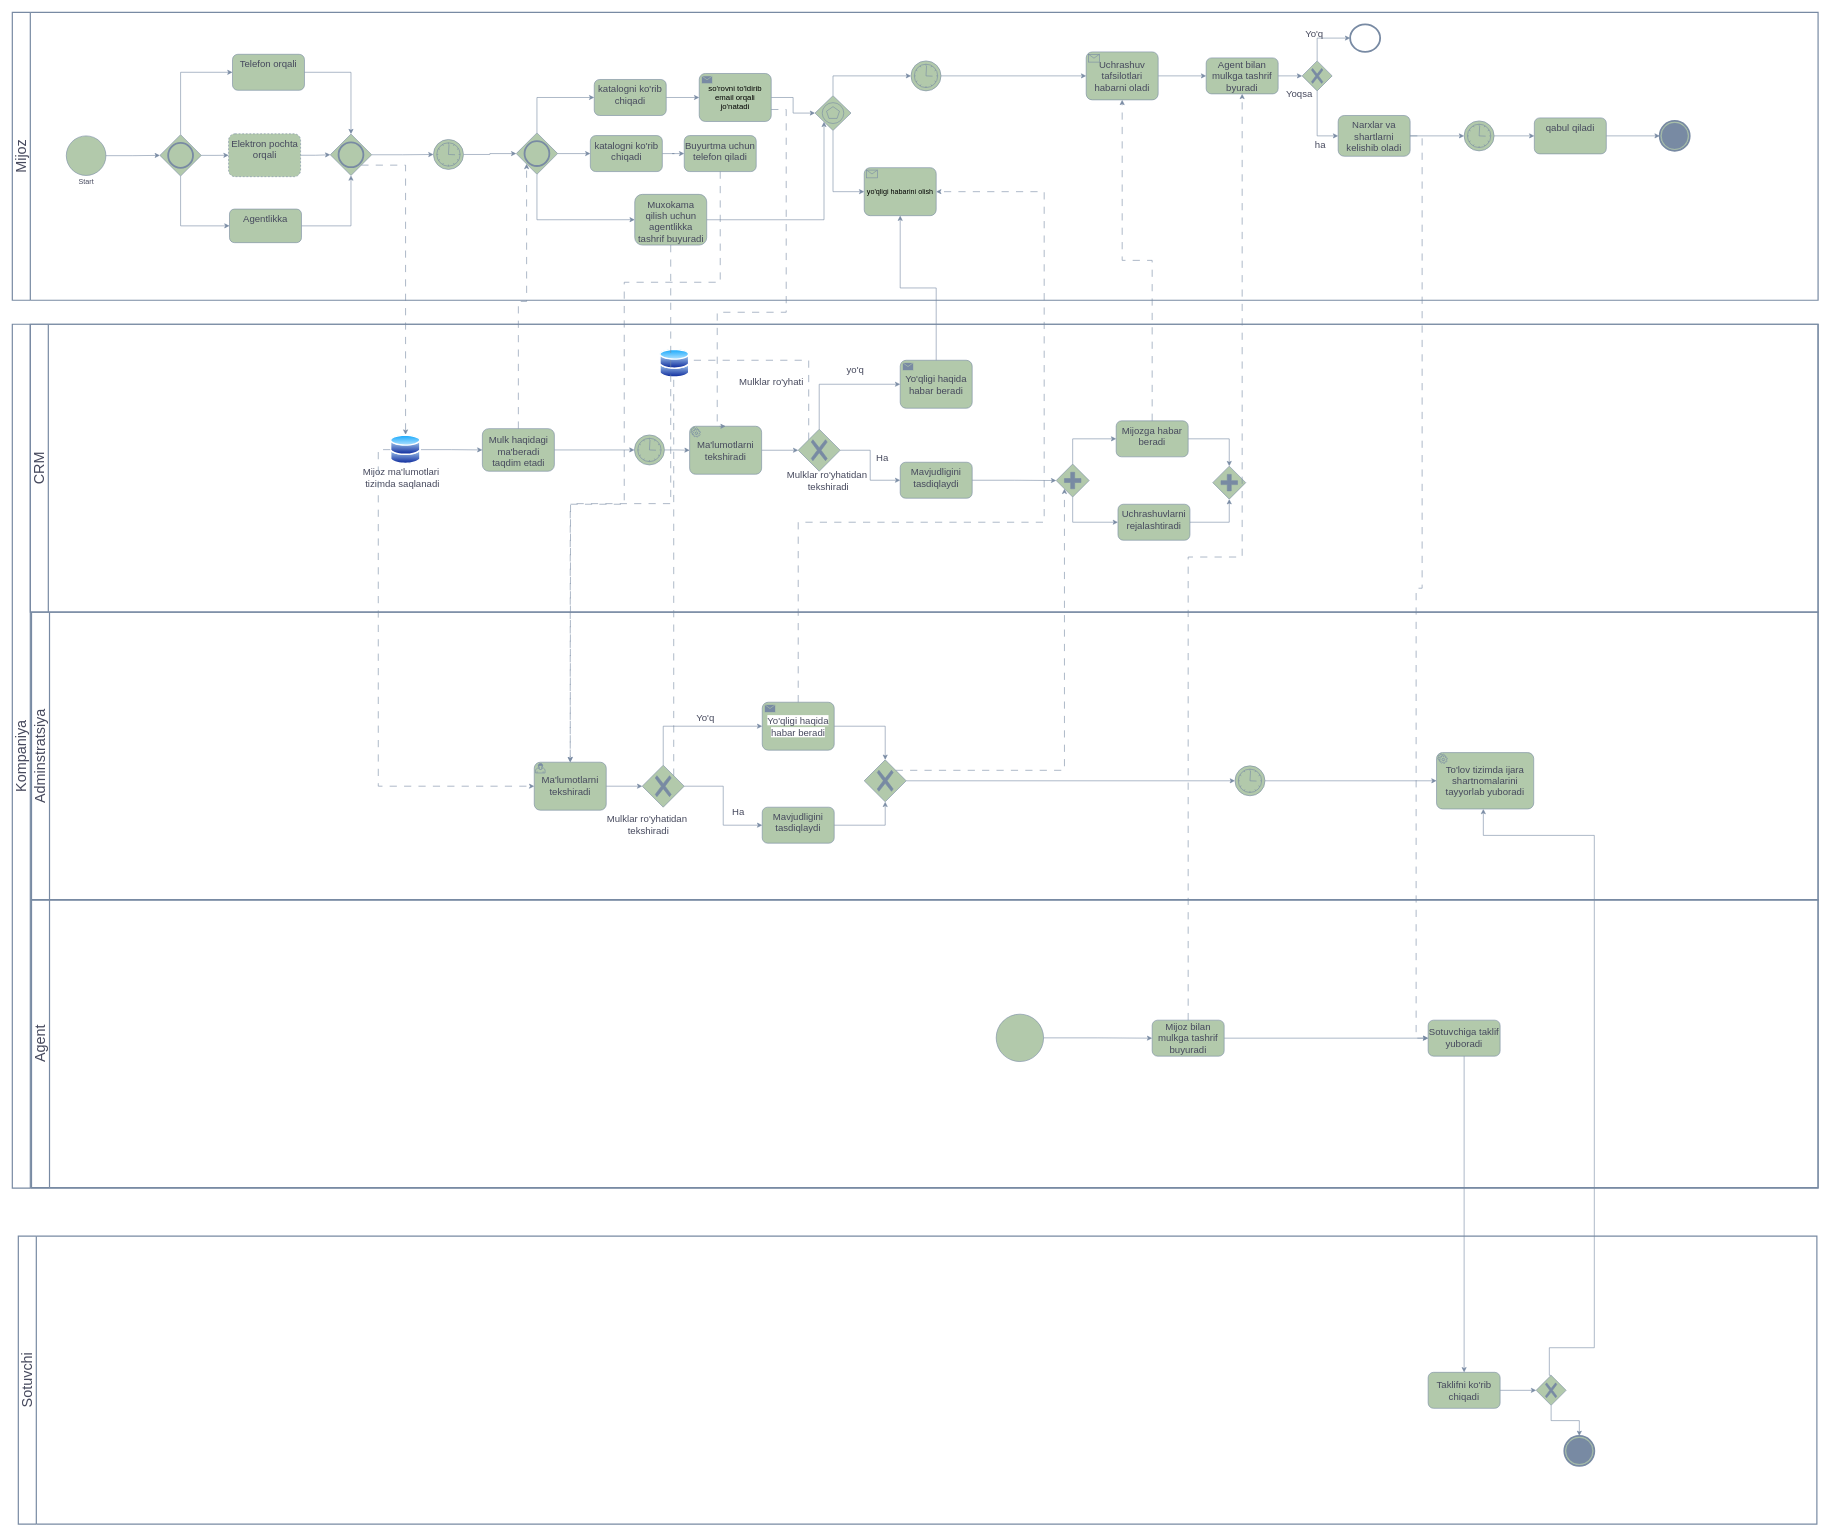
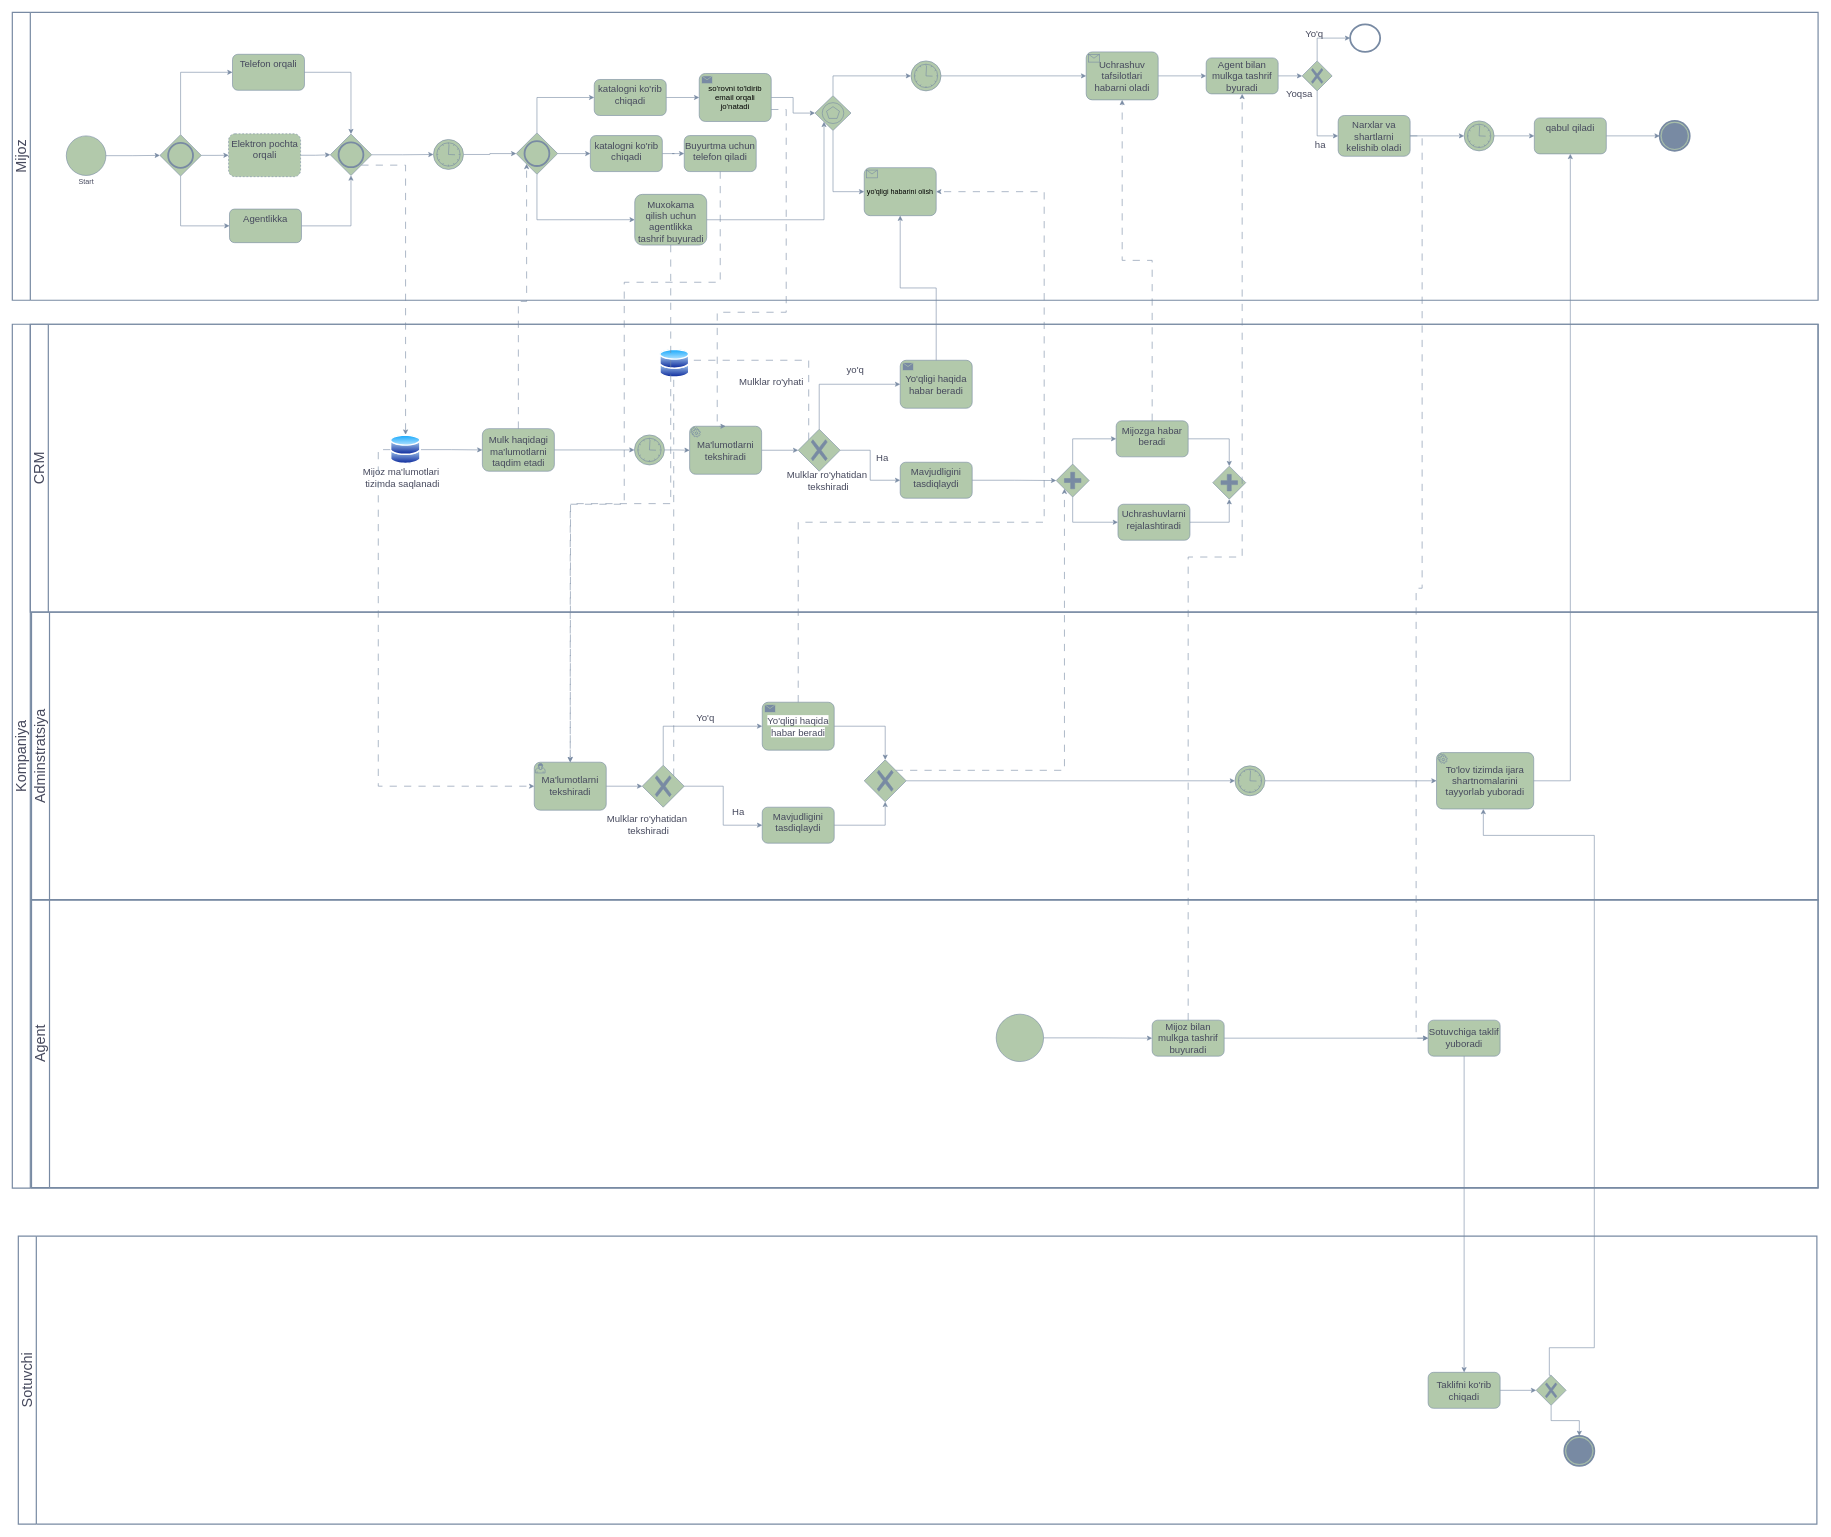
edge "To'lov tizimda ijara shartnomalarini tayyorlab yuboradi" -> "qabul qiladi": added
node "Mulk haqidagi ma'beradi taqdim etadi": label "Mulk haqidagi ma'beradi taqdim etadi" -> "Mulk haqidagi ma'lumotlarni taqdim etadi"
